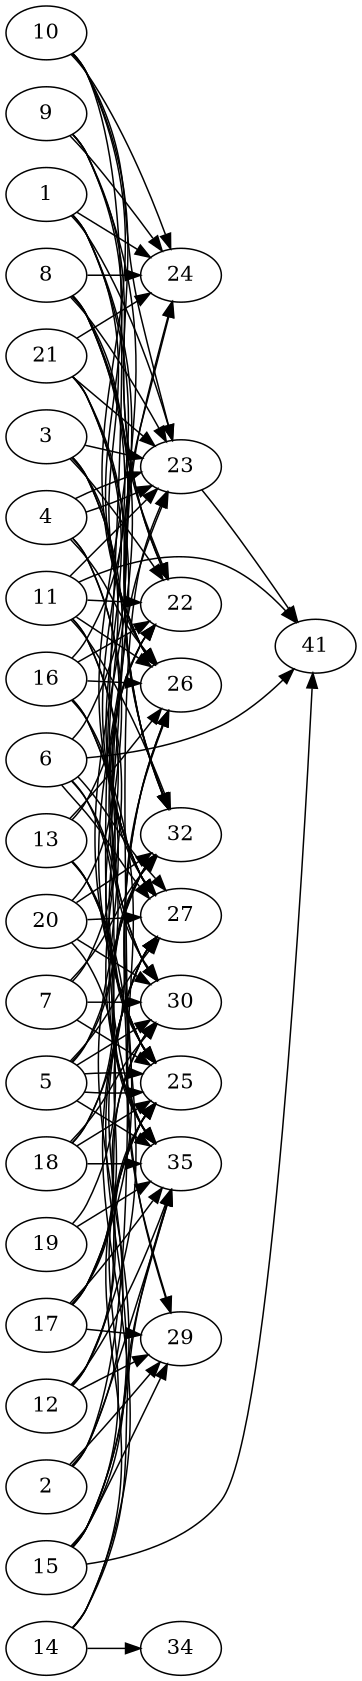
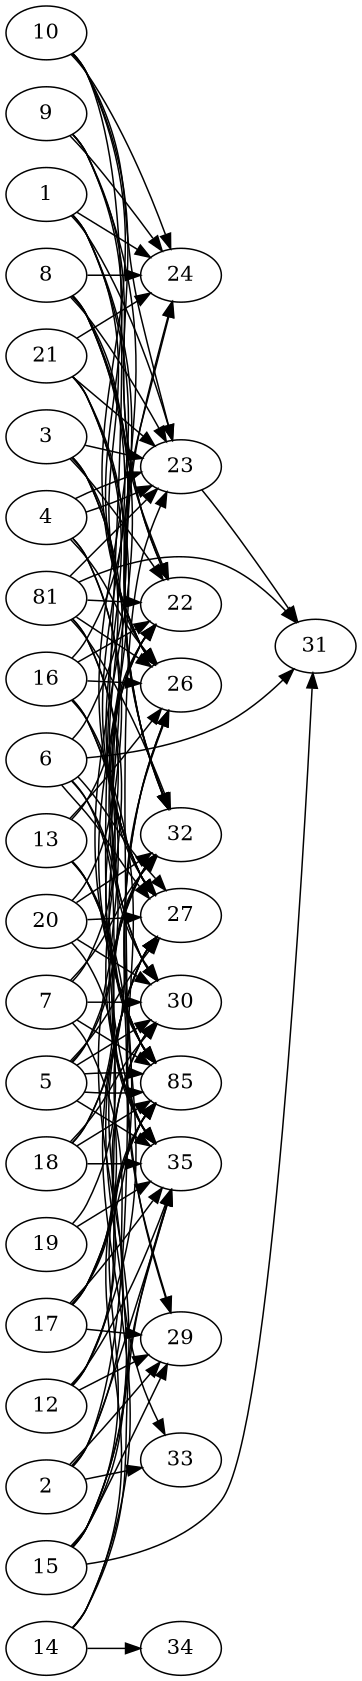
node "11": label "11" -> "81"
node "41": label "41" -> "31"
edge "13" -> "23": now "13" -> "22"
node "25": label "25" -> "85"
node "33": added
